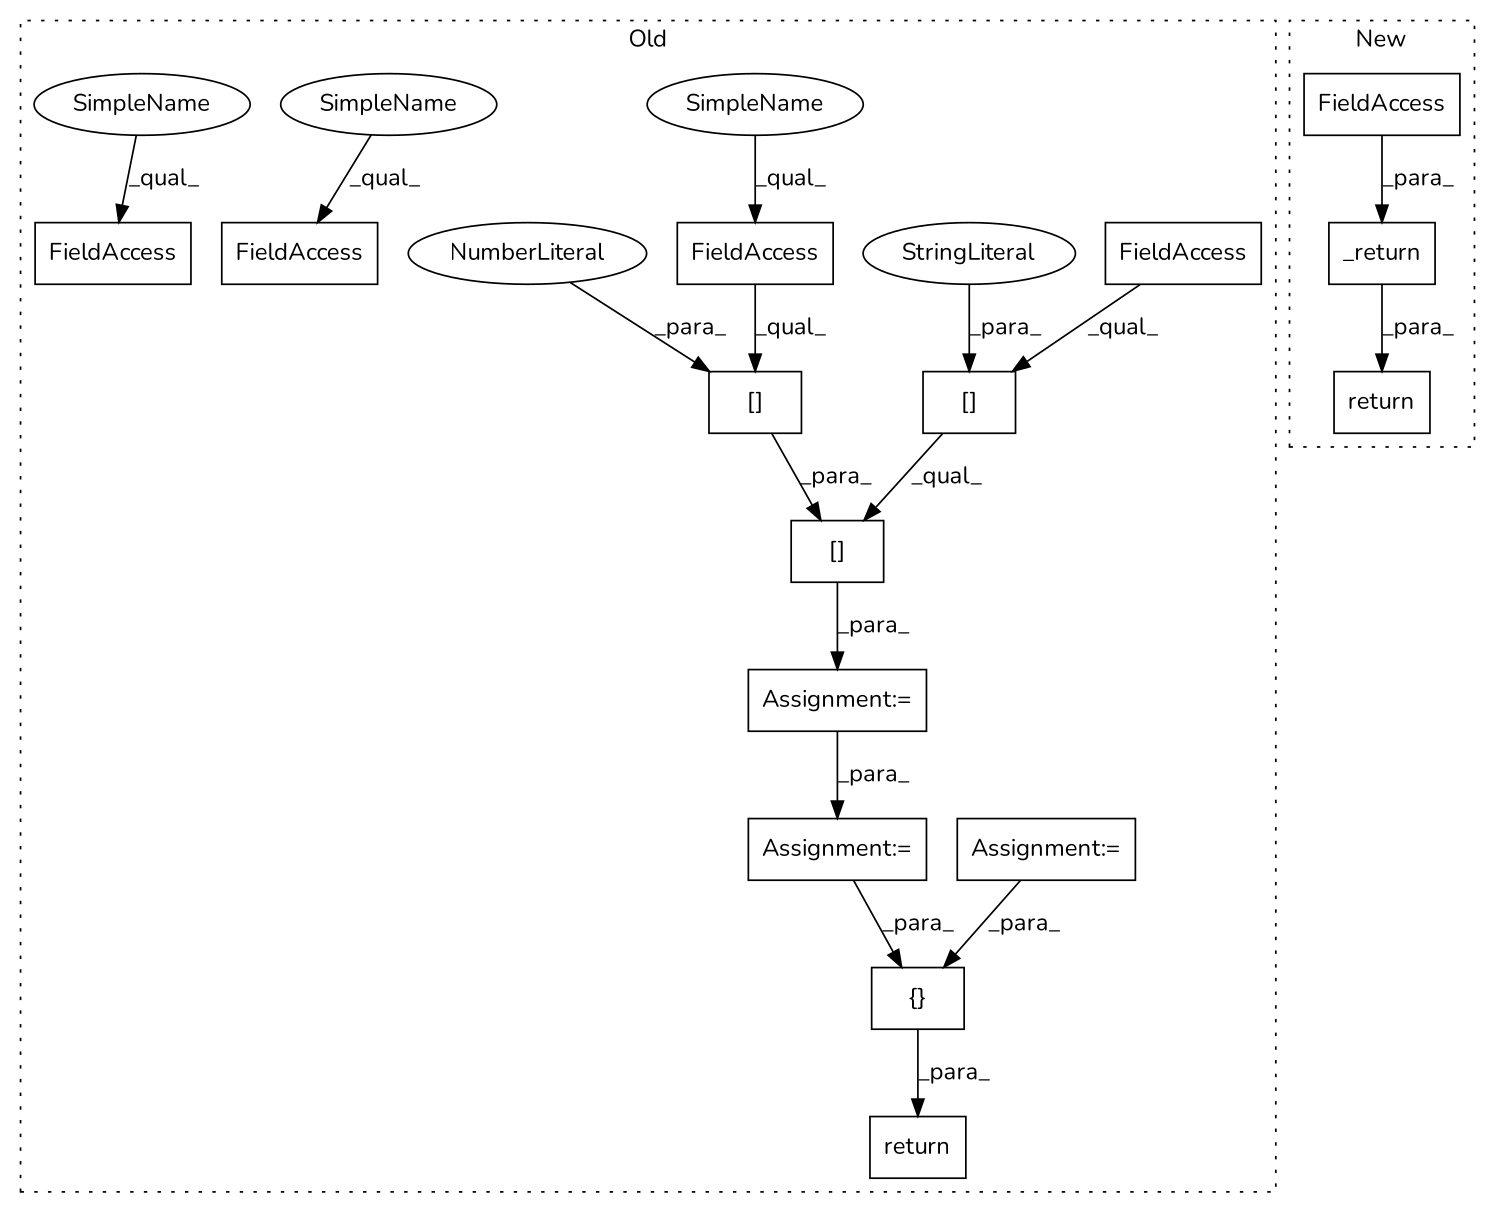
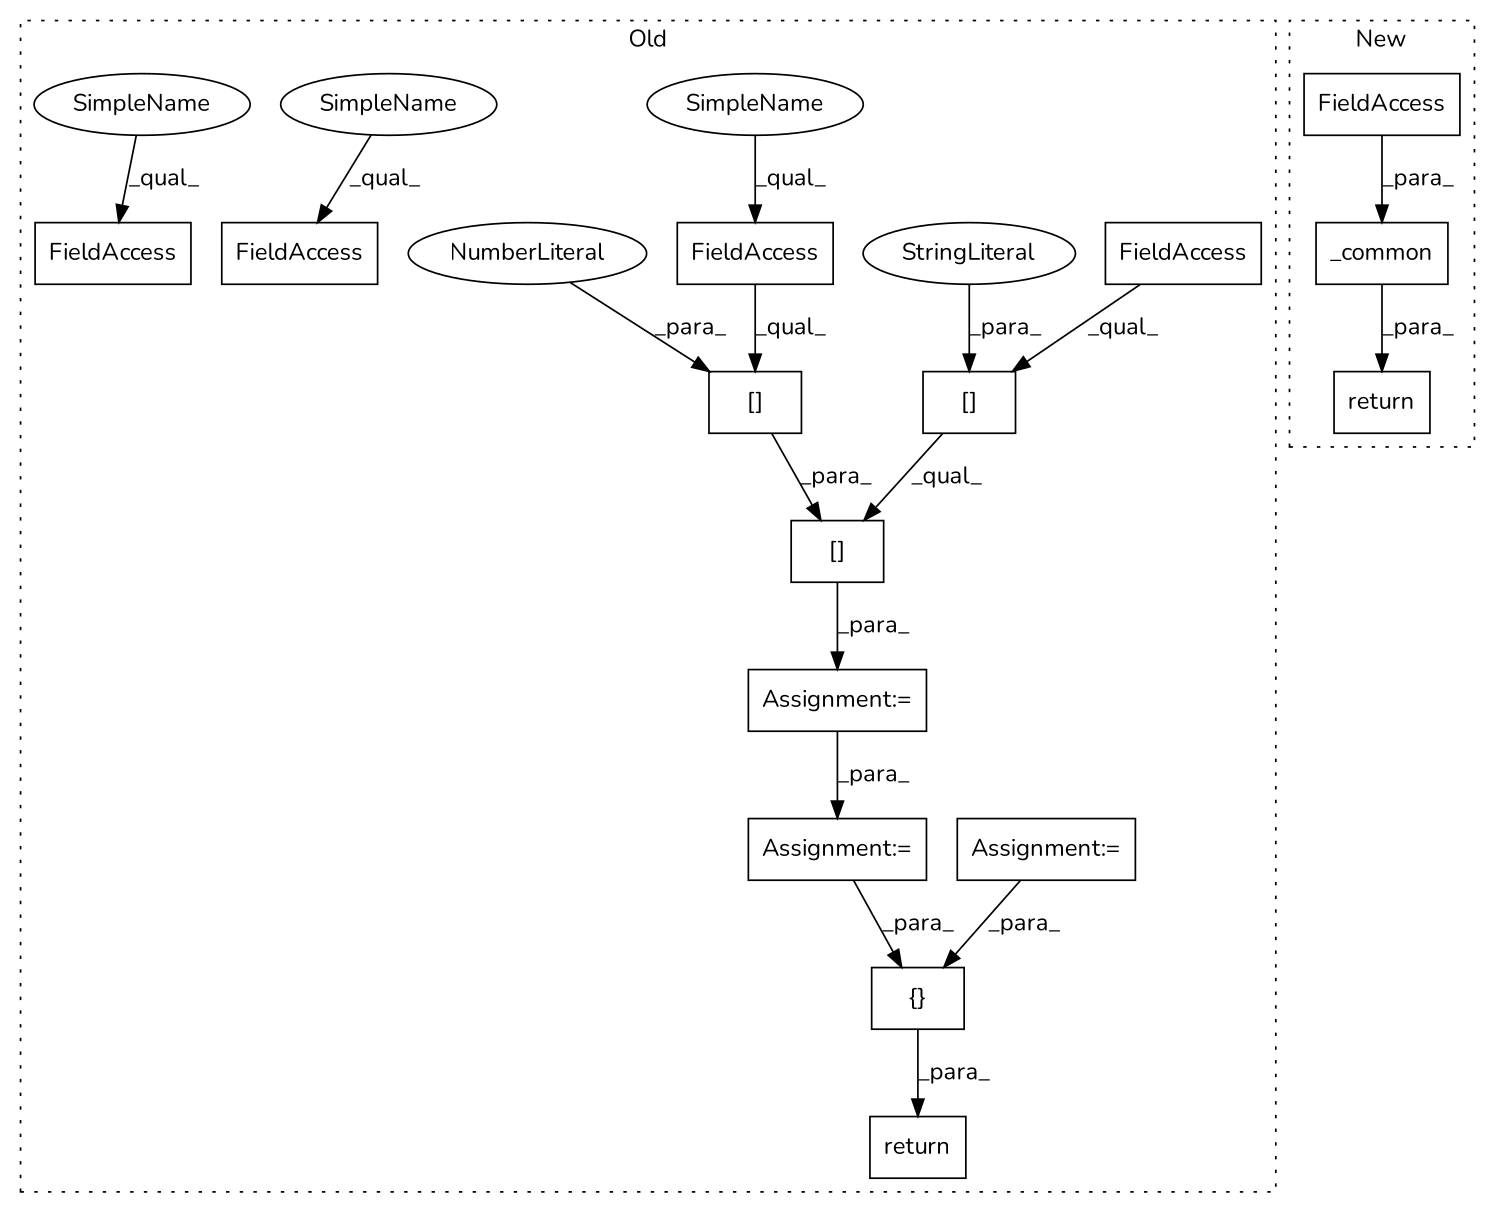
node "_return": label "_return" -> "_common"
